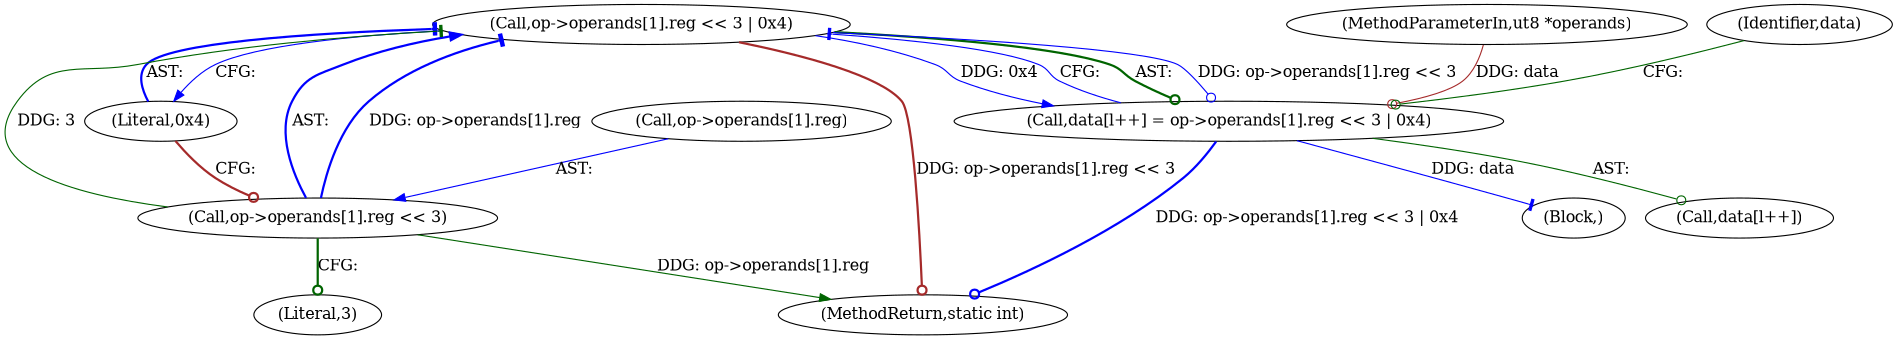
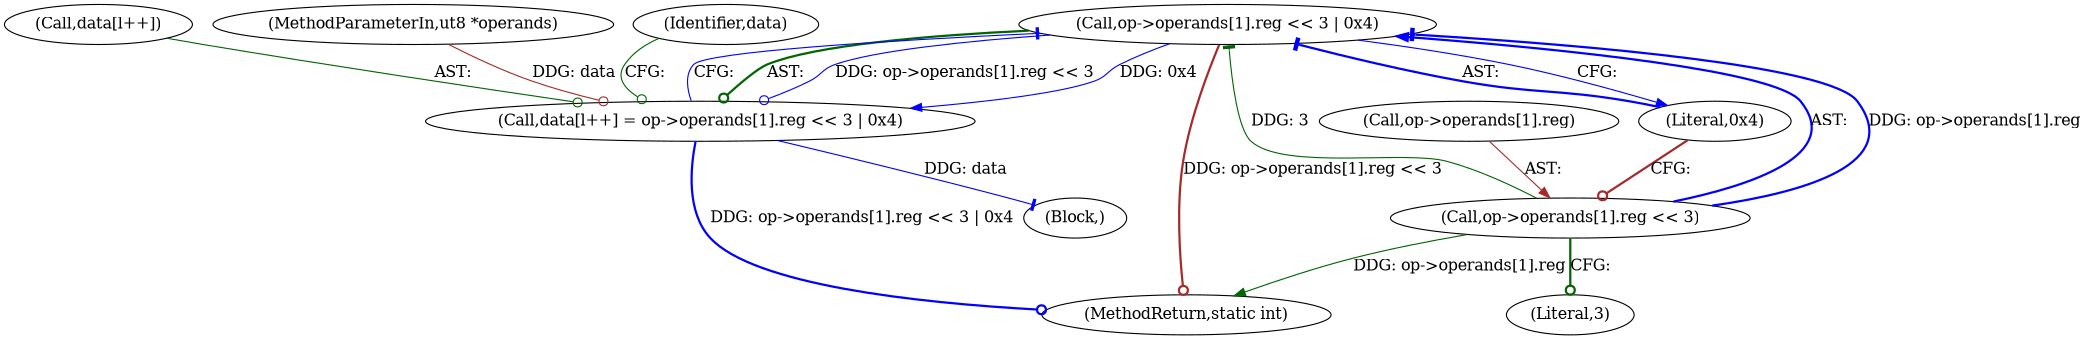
edge "(Call,data[l++] = op->operands[1].reg << 3 | 0x4)" -> "(Call,data[l++])": reversed
edge "(Call,op->operands[1].reg)" -> "(Call,op->operands[1].reg << 3)": color blue -> brown
